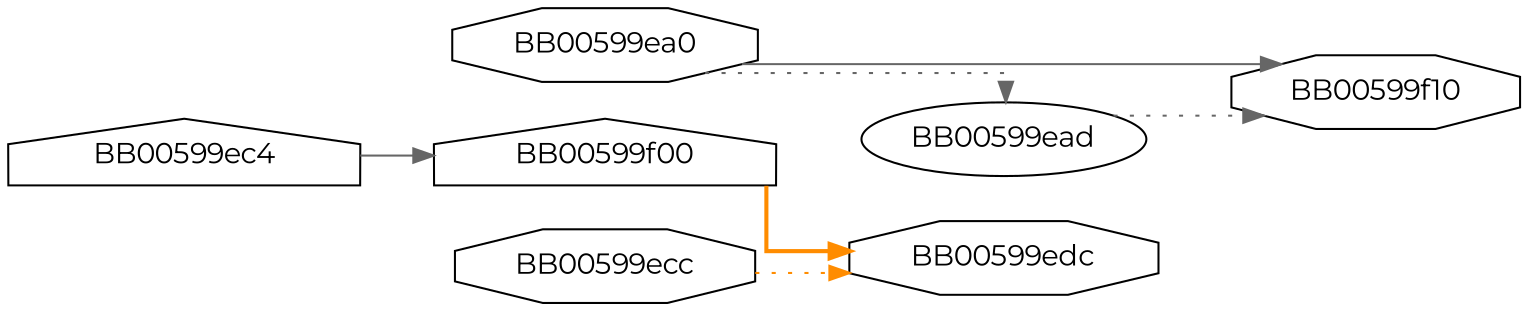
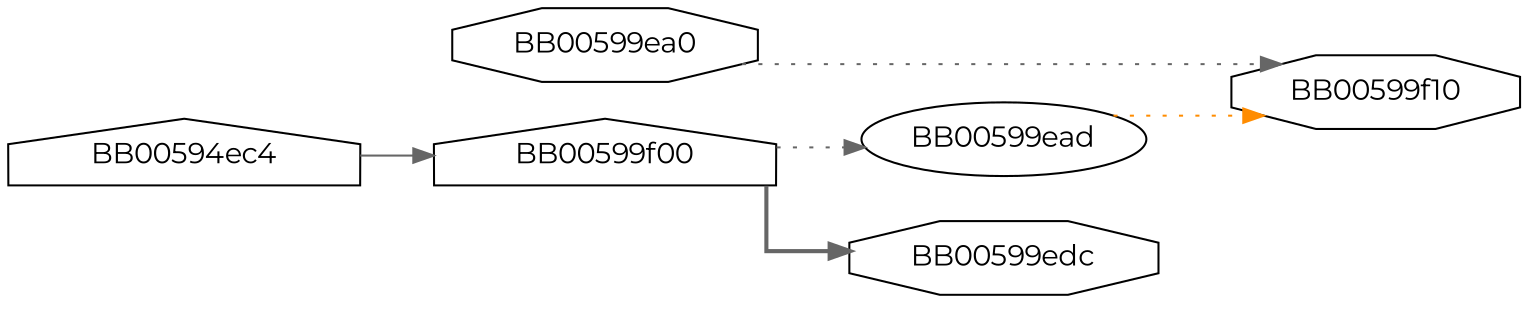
edge "BB00599ea0" -> "BB00599f10": style solid -> dotted
edge "BB00599ea0" -> "BB00599ead": now "BB00599f00" -> "BB00599ead"
edge "BB00599ead" -> "BB00599f10": color gray40 -> darkorange
node "BB00599ec4": label "BB00599ec4" -> "BB00594ec4"
edge "BB00599f00" -> "BB00599edc": color darkorange -> gray40
node "BB00599ecc": removed
